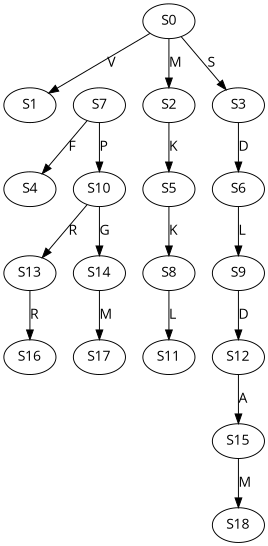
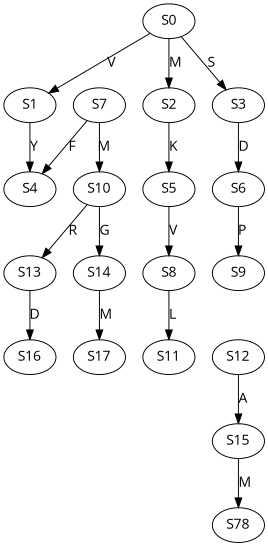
edge "S1" -> "S4": added, label "Y"
edge "S7" -> "S10": label "P" -> "M"
edge "S5" -> "S8": label "K" -> "V"
edge "S6" -> "S9": label "L" -> "P"
edge "S9" -> "S12": removed, label "D"
edge "S13" -> "S16": label "R" -> "D"
node "S18": label "S18" -> "S78"
